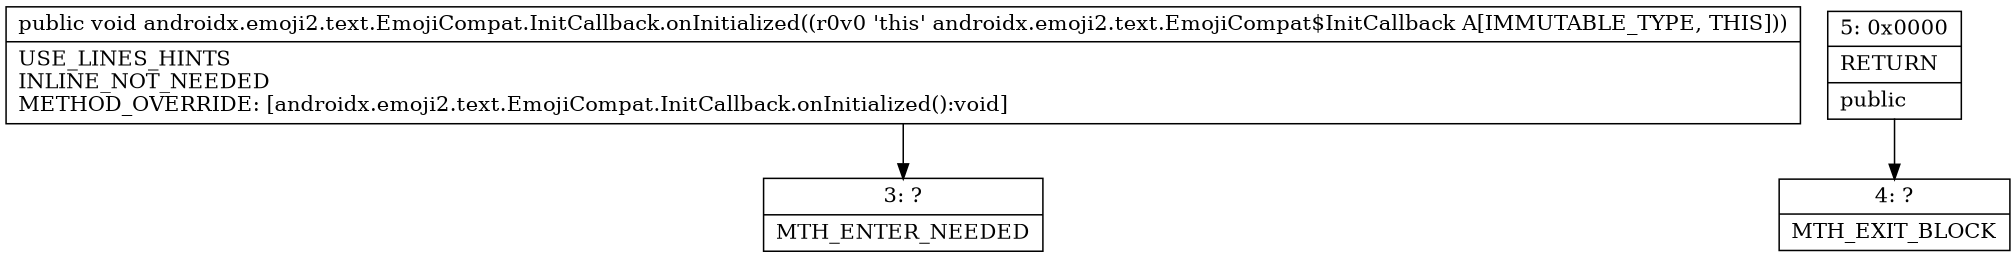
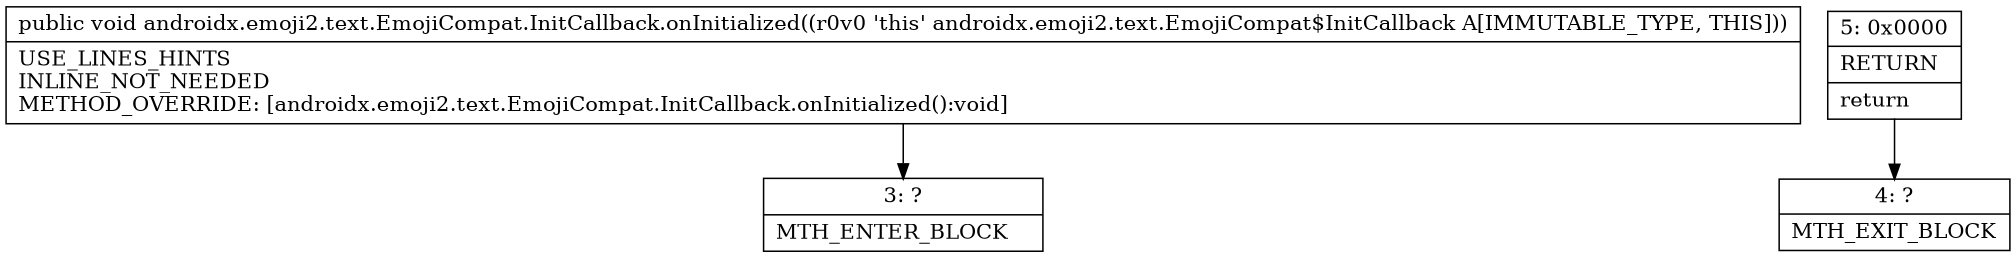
node "5: 0x0000": text "public" -> "return"
node "3: ?": text "MTH_ENTER_NEEDED" -> "MTH_ENTER_BLOCK"
